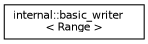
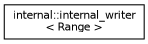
node "internal::basic_writer < Range >": label "internal::basic_writer < Range >" -> "internal::internal_writer < Range >"
